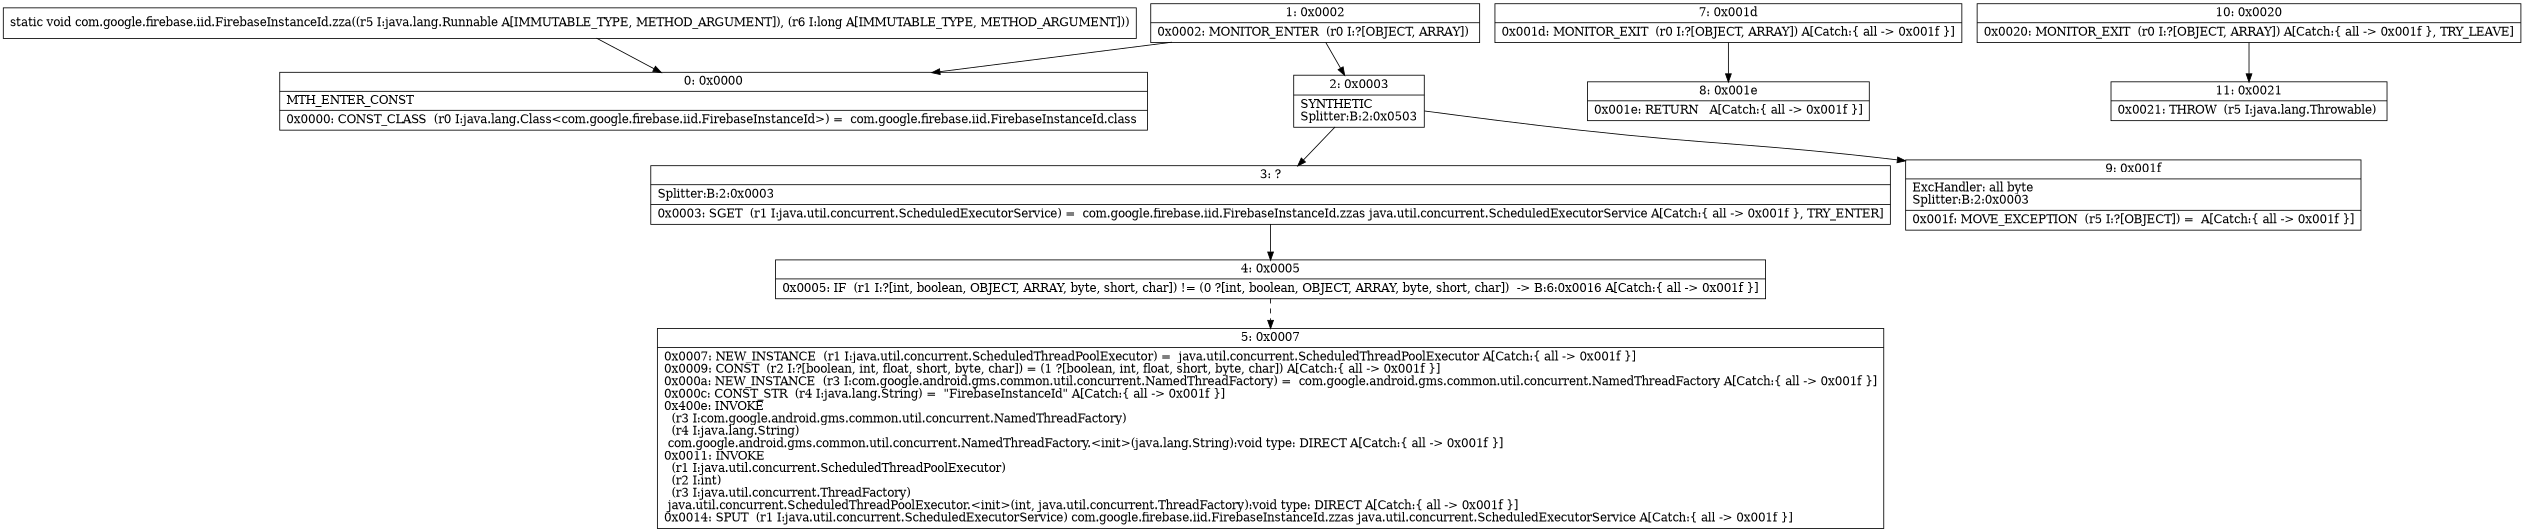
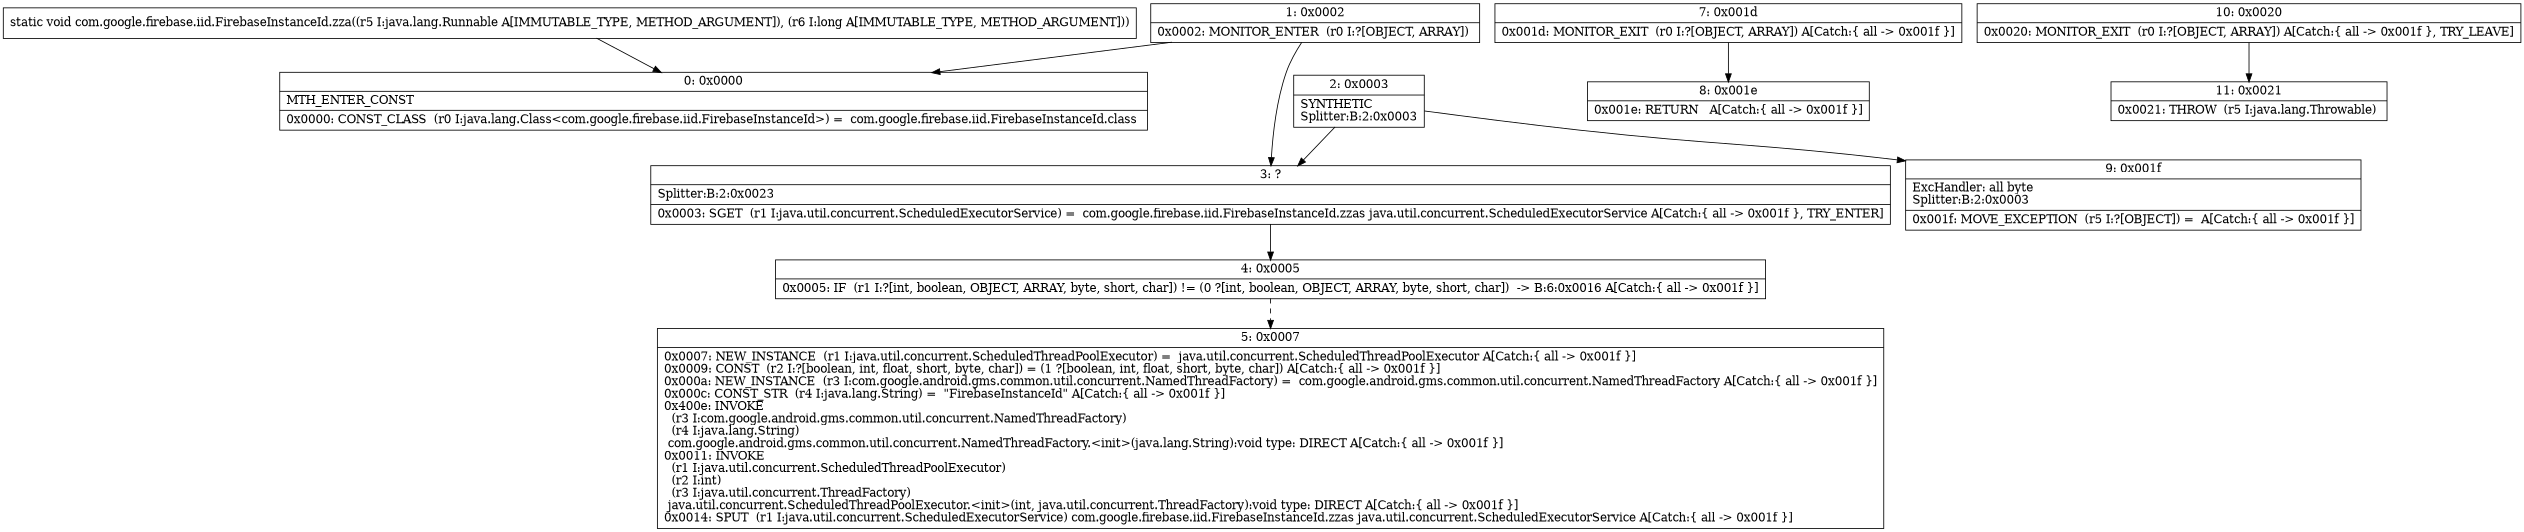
edge "1: 0x0002" -> "2: 0x0003": now "1: 0x0002" -> "3: ?"
node "2: 0x0003": text "Splitter:B:2:0x0503" -> "Splitter:B:2:0x0003"
node "3: ?": text "Splitter:B:2:0x0003" -> "Splitter:B:2:0x0023"
